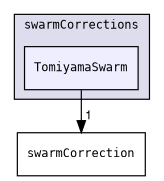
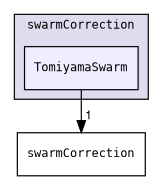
cluster "swarmCorrections": label "swarmCorrections" -> "swarmCorrection"
